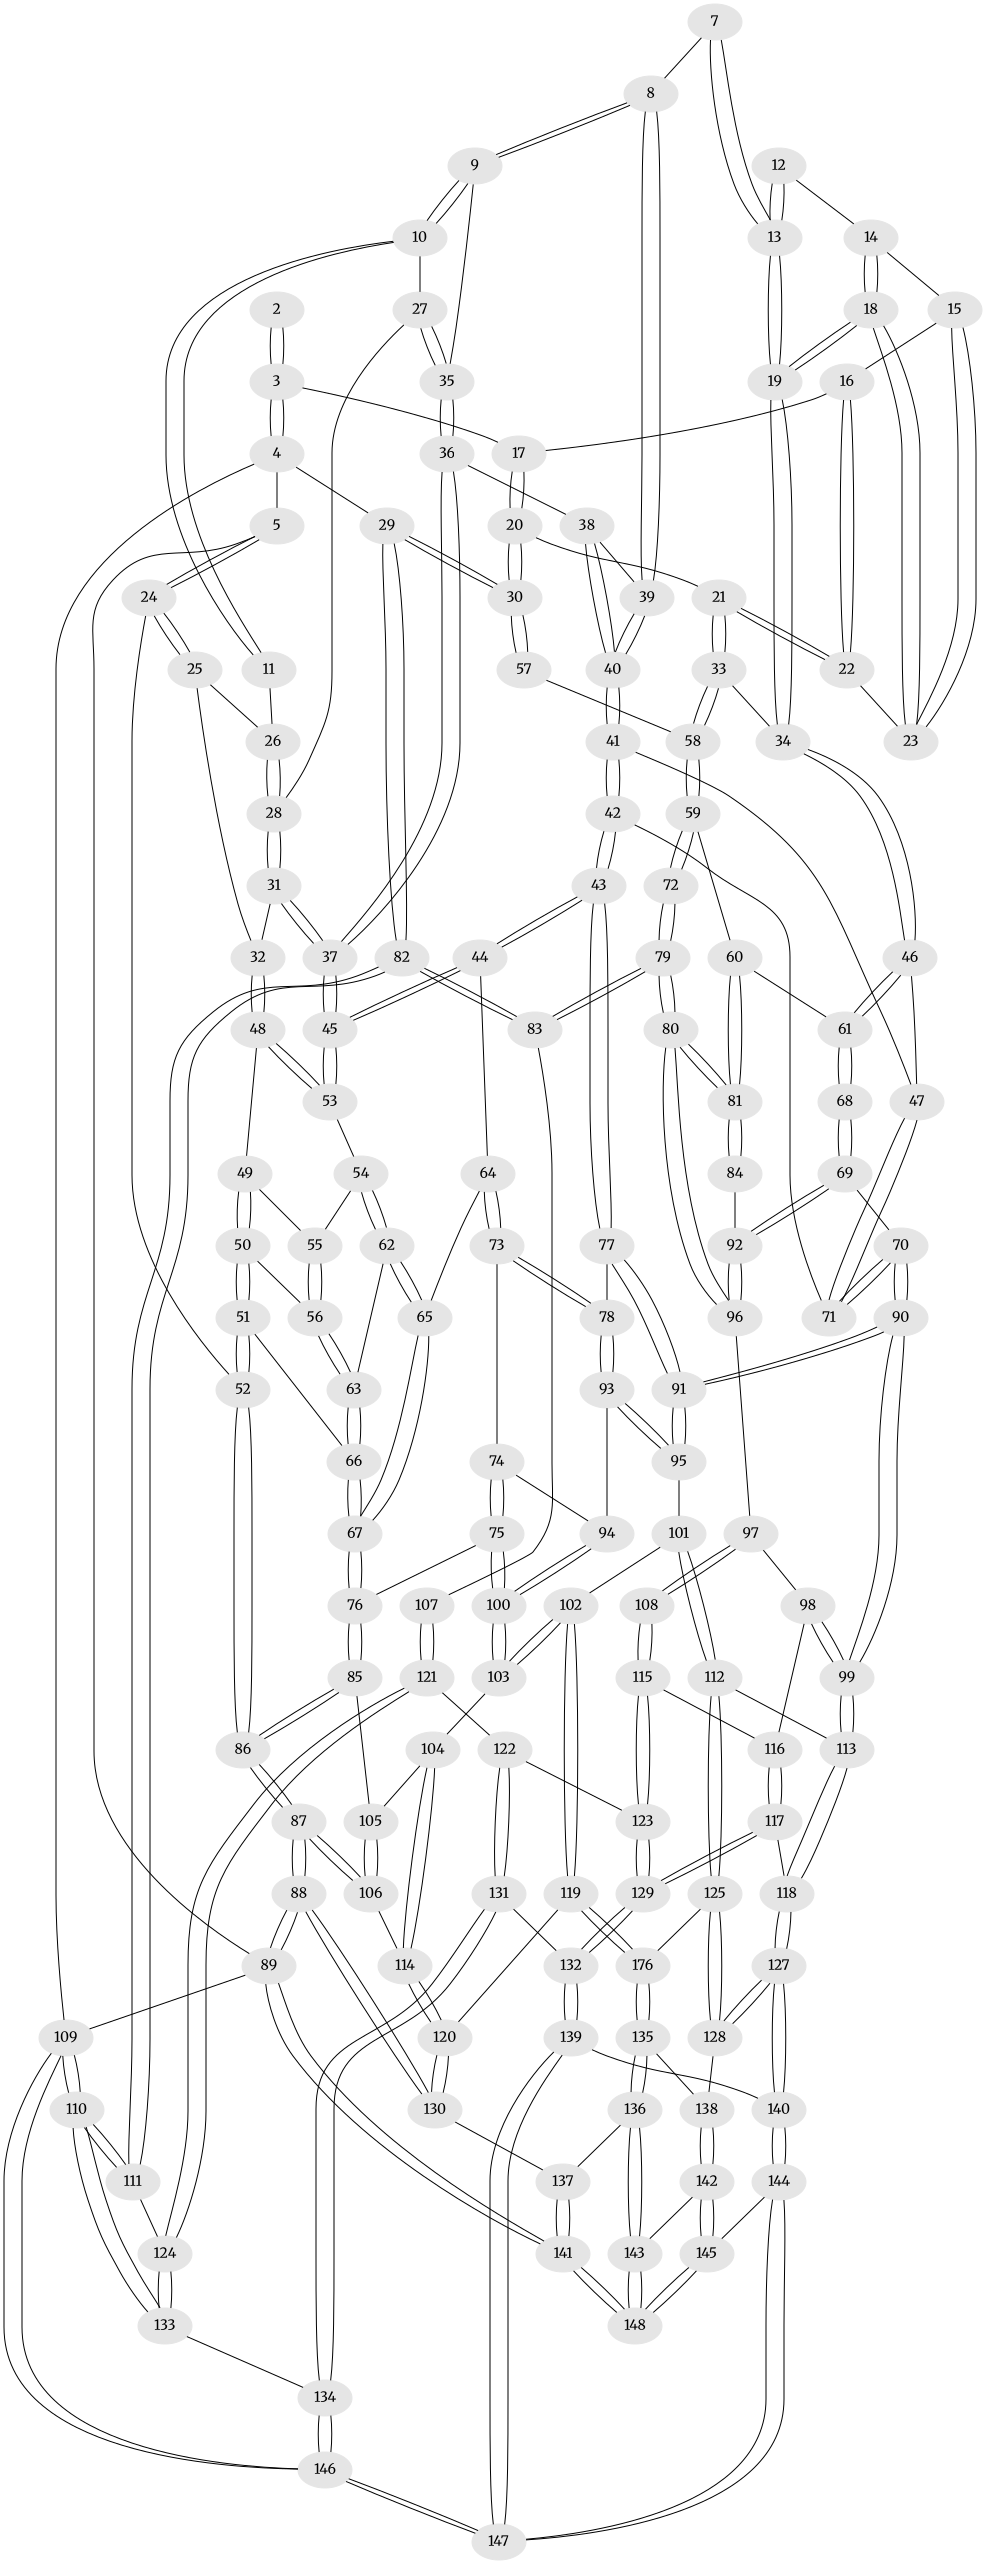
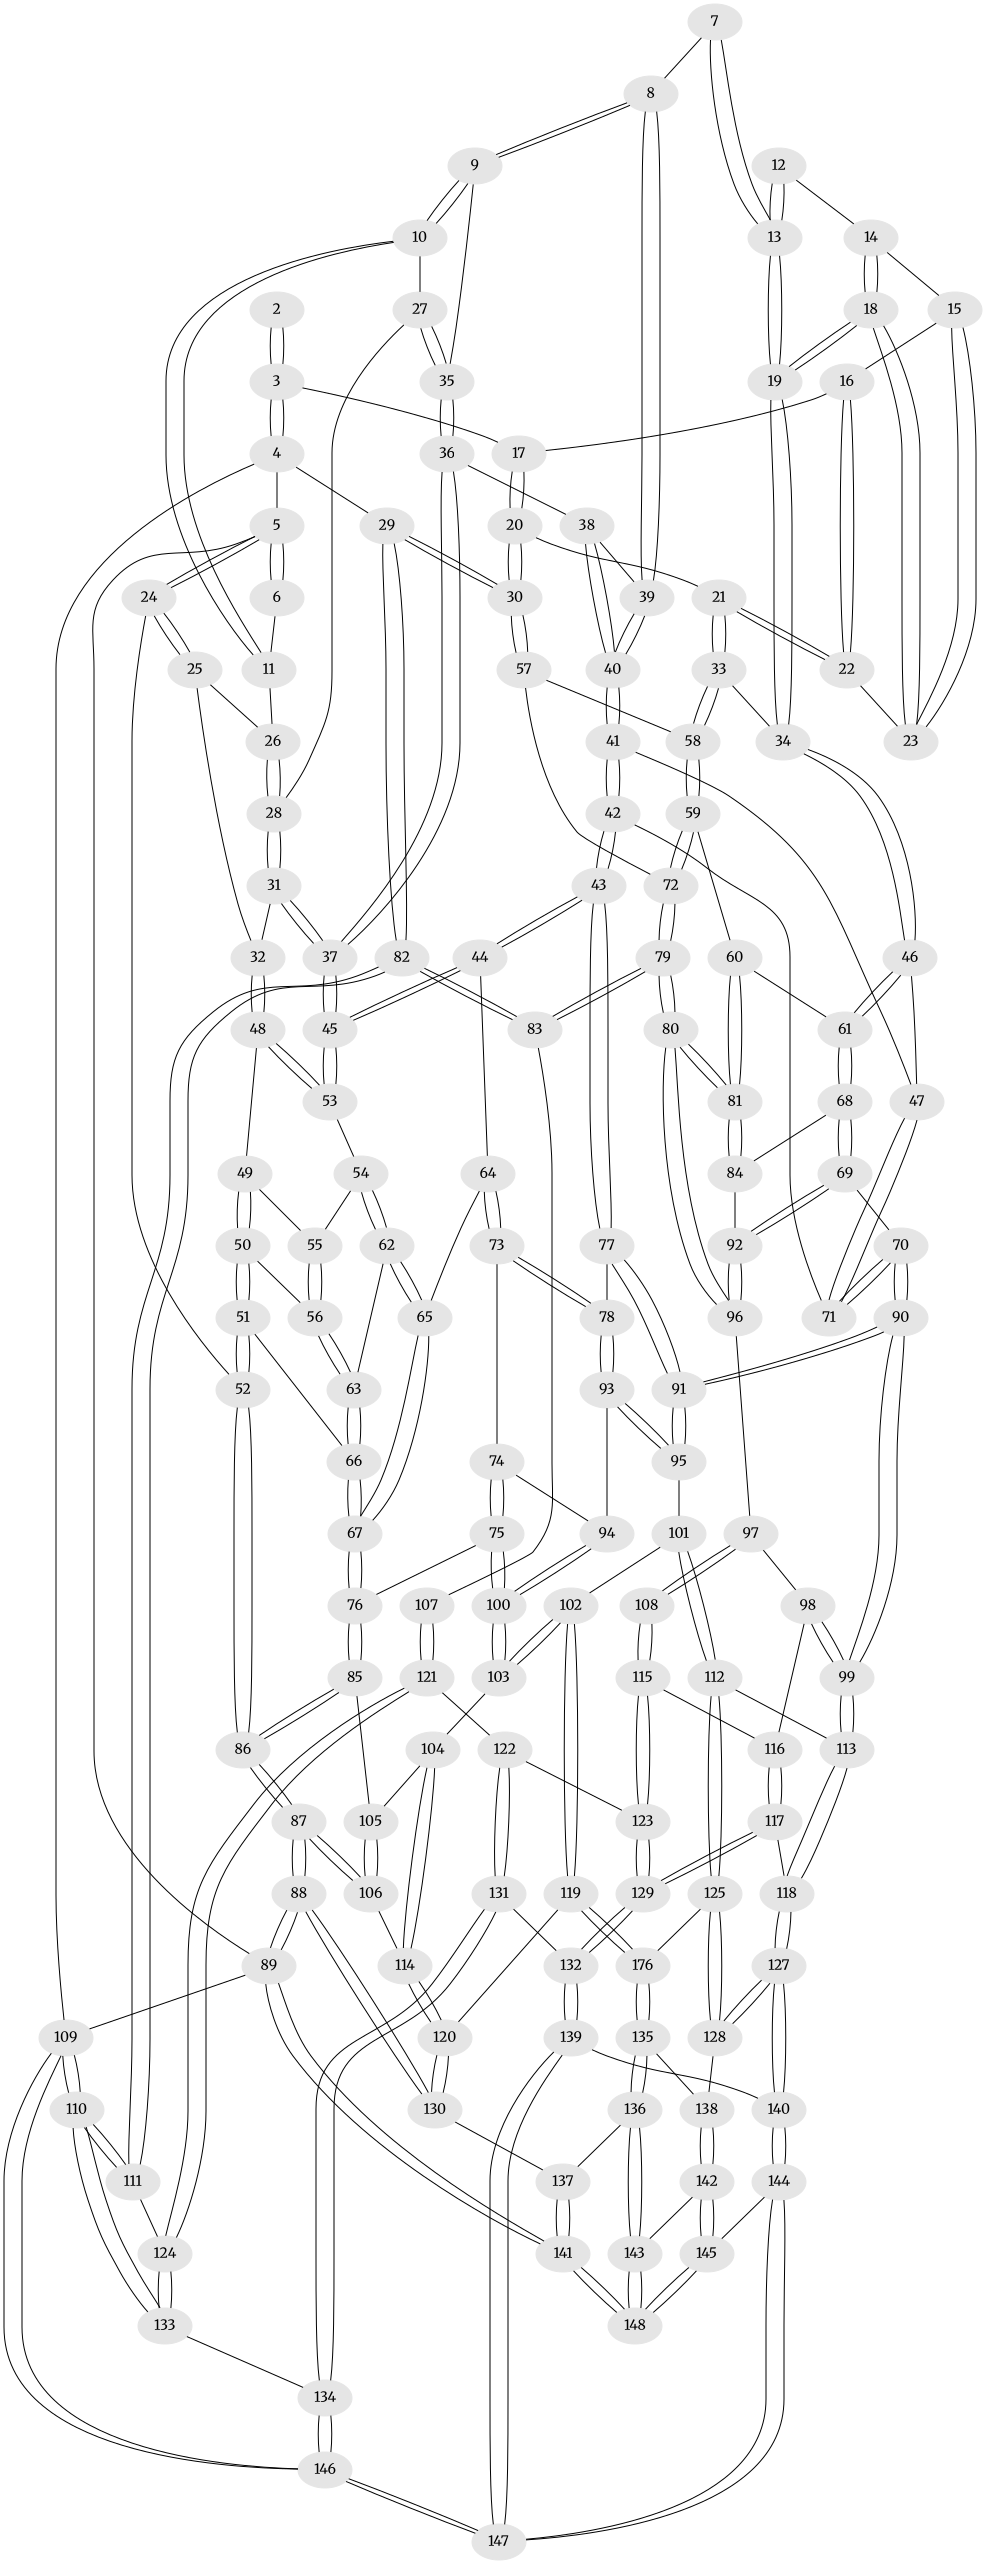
node "6": added
edge "57" -- "72": added
edge "68" -- "84": added
